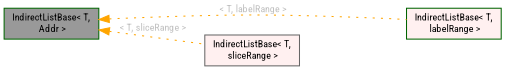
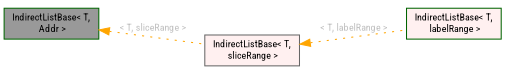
edge "IndirectListBase< T, labelRange >" -> "IndirectListBase< T, Addr >": now "IndirectListBase< T, labelRange >" -> "IndirectListBase< T, sliceRange >"
